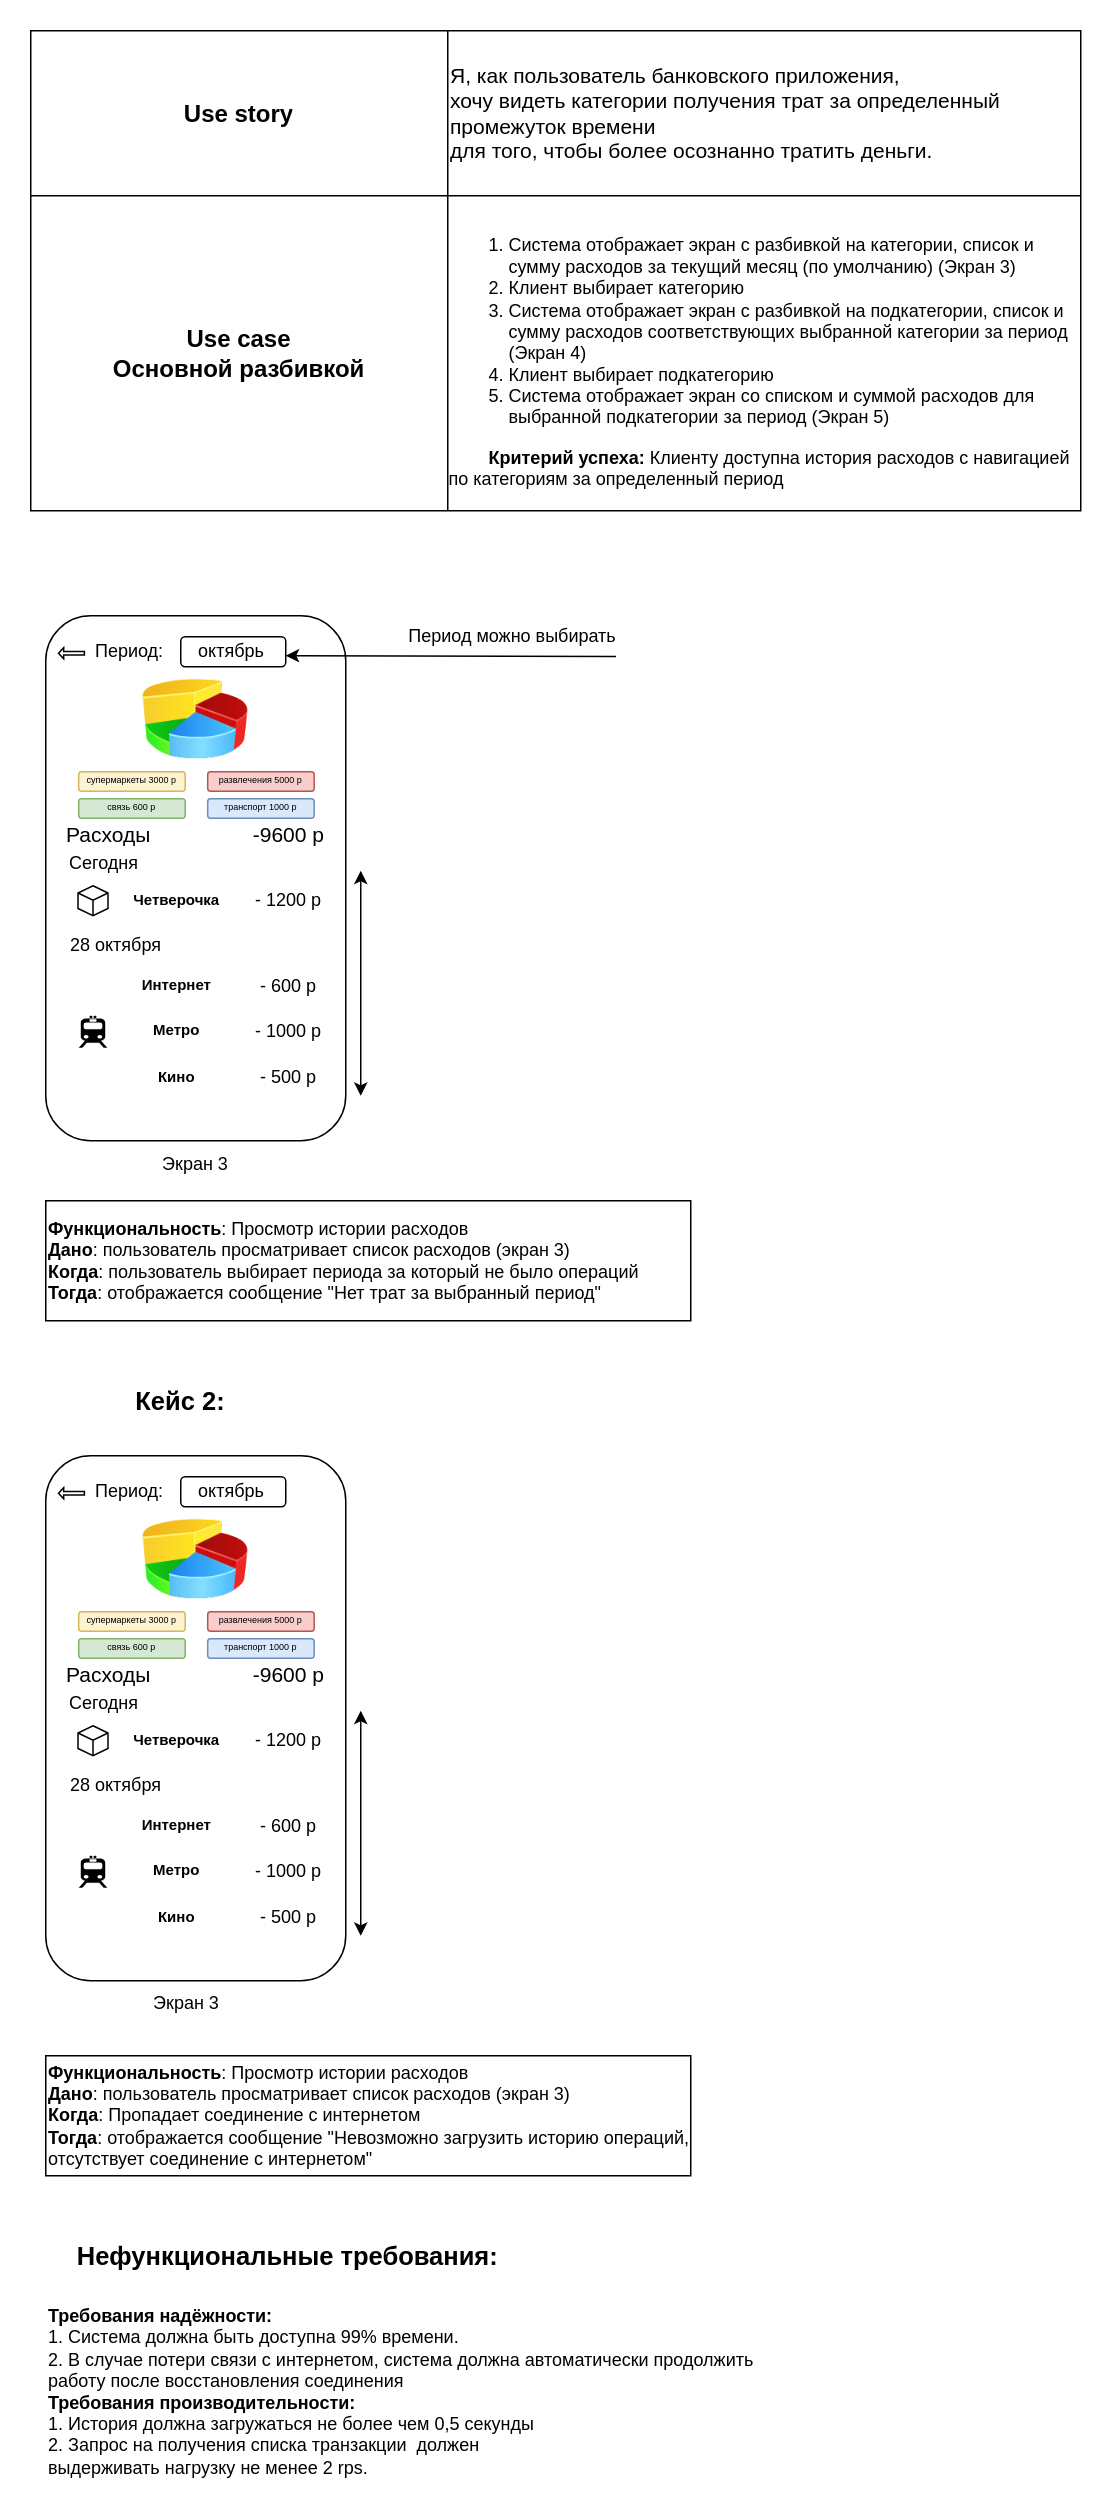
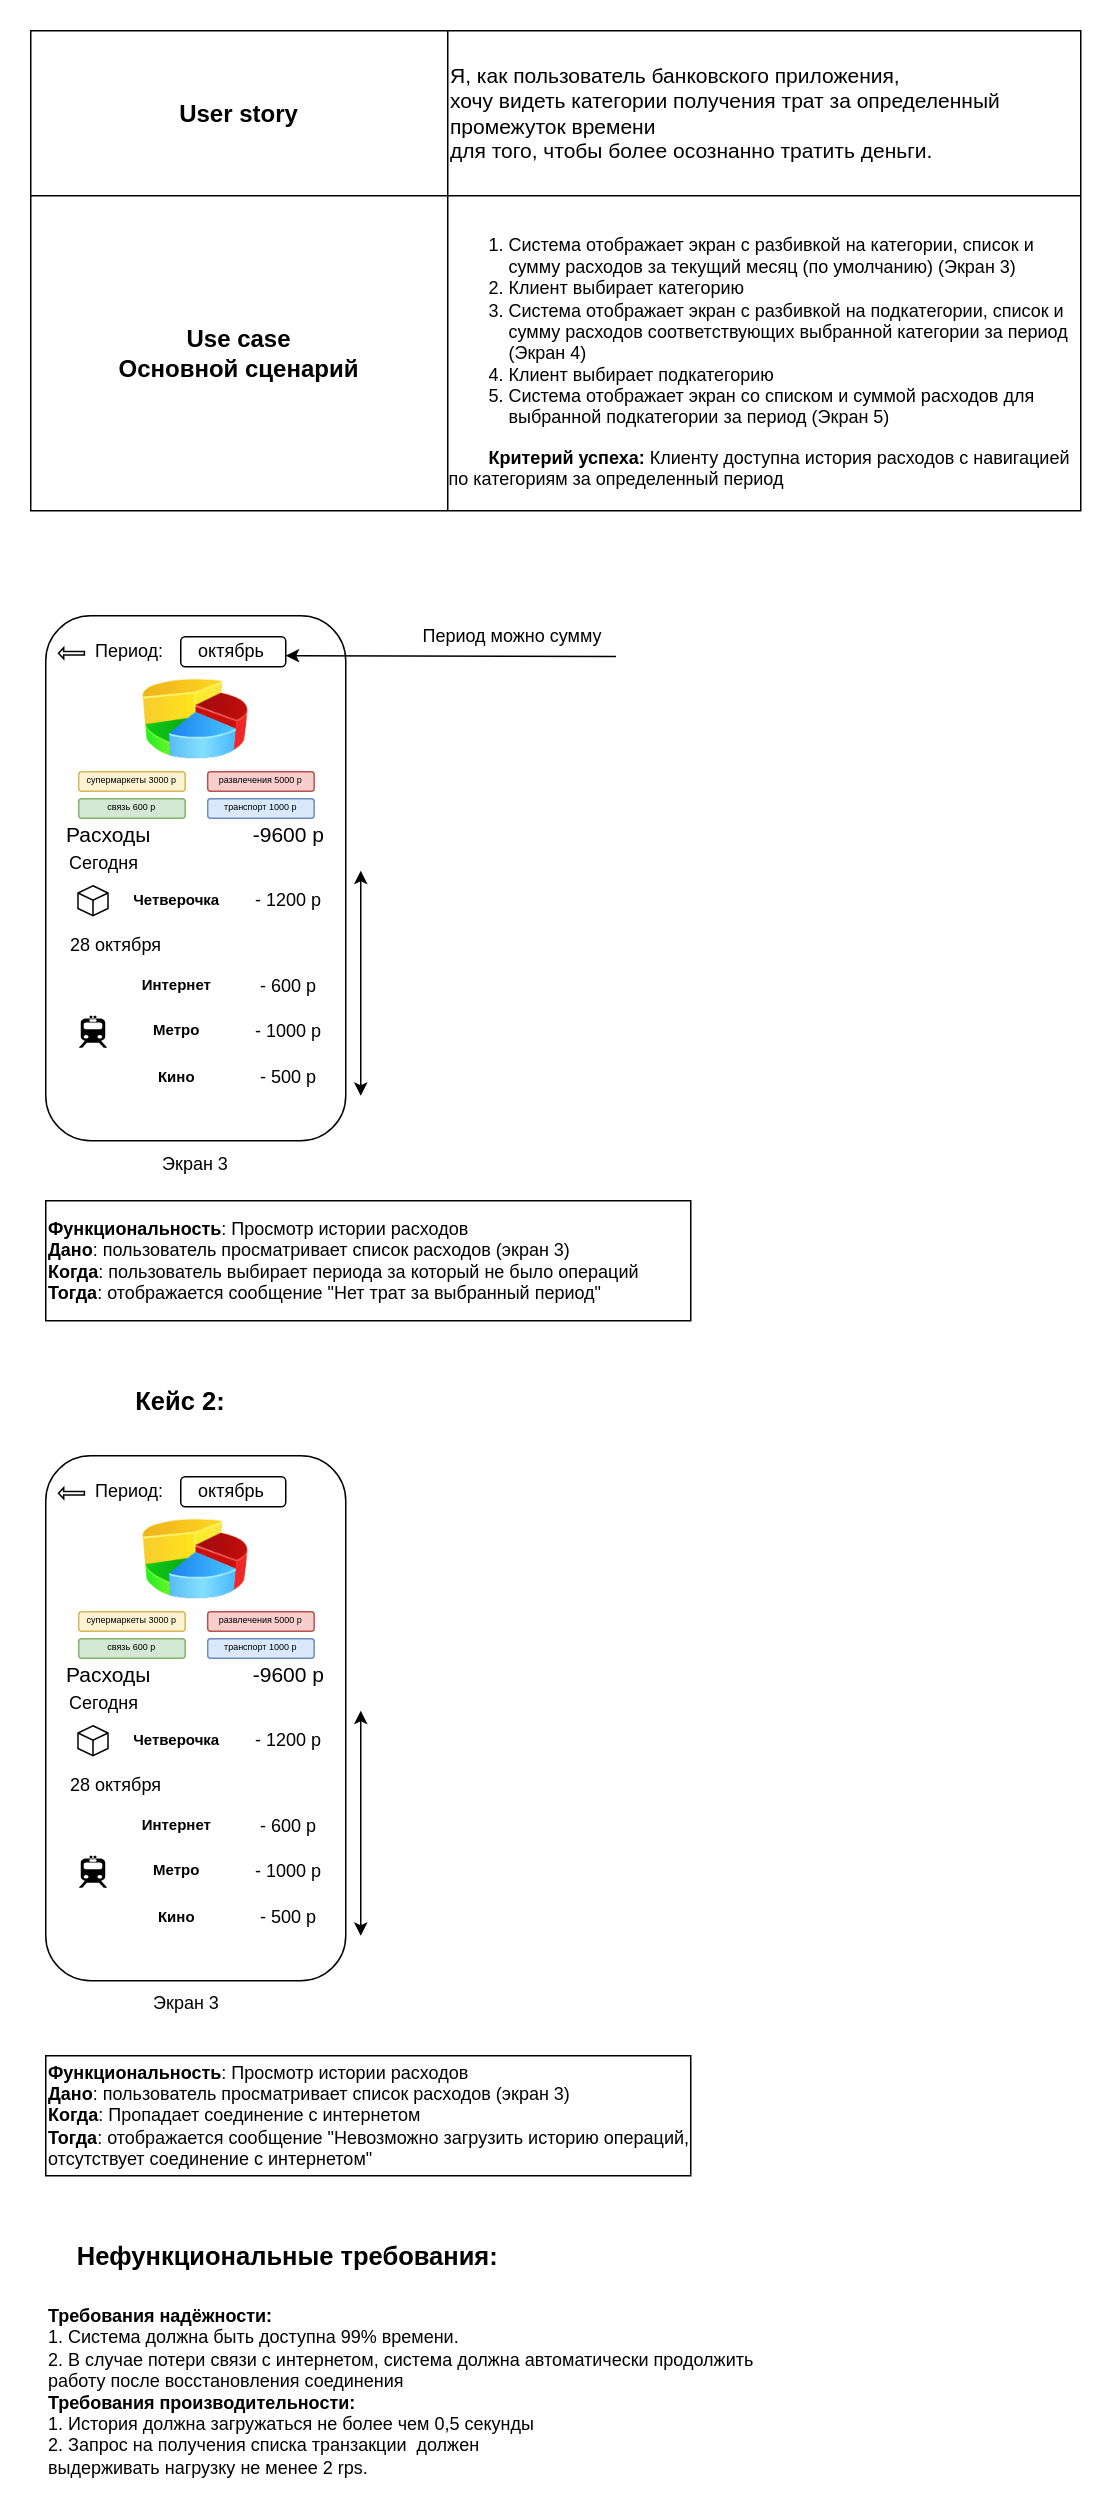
node "Use story": label "Use story" -> "User story"
node "Use case Основной разбивкой": label "Use case Основной разбивкой" -> "Use case Основной сценарий"
node "Период можно выбирать": label "Период можно выбирать" -> "Период можно сумму"
